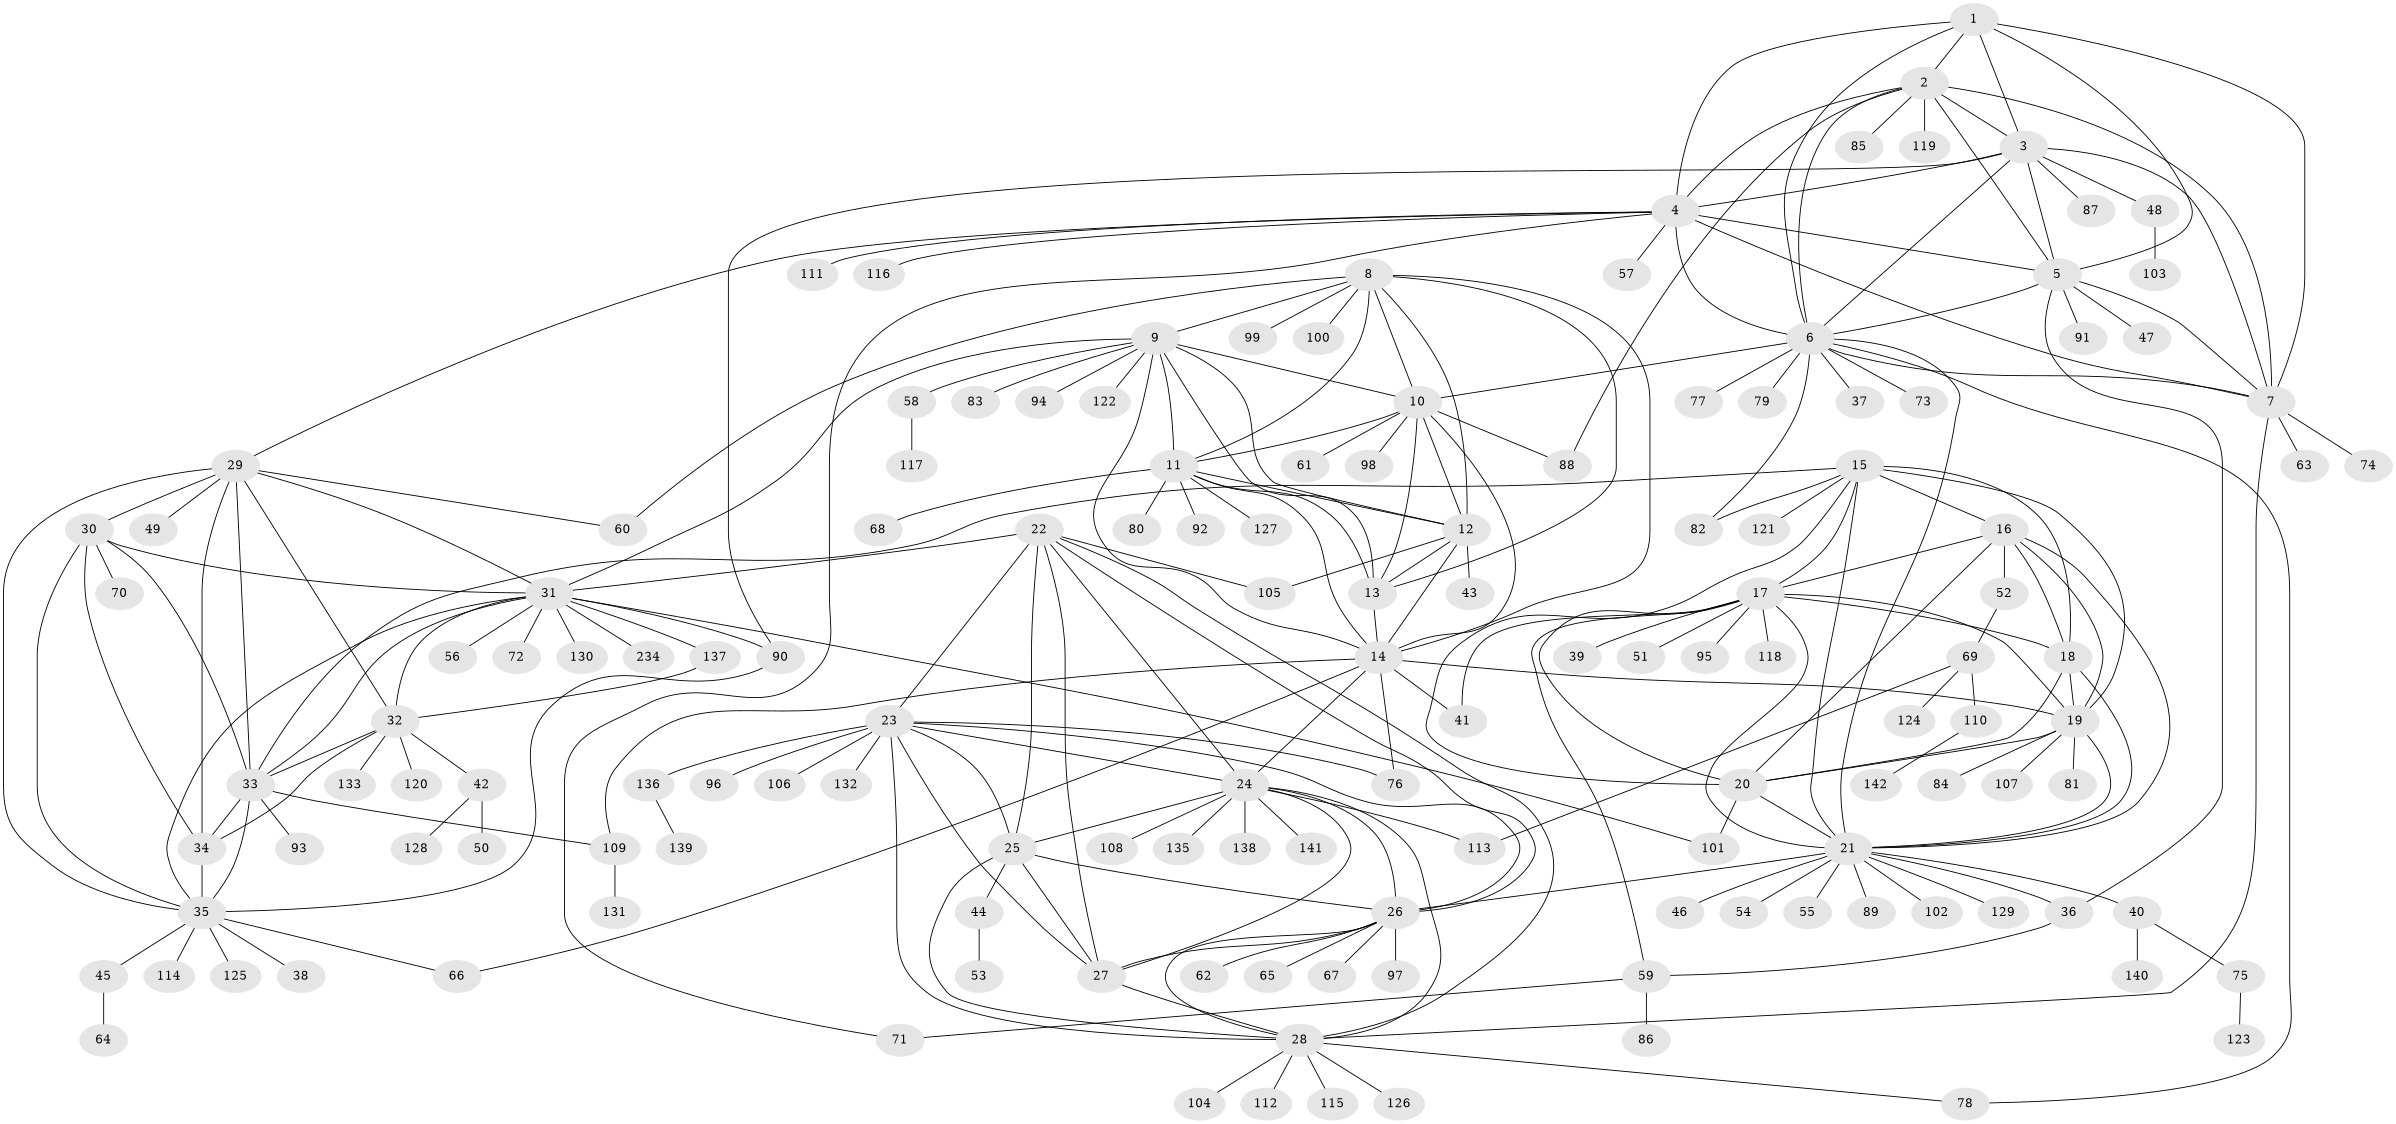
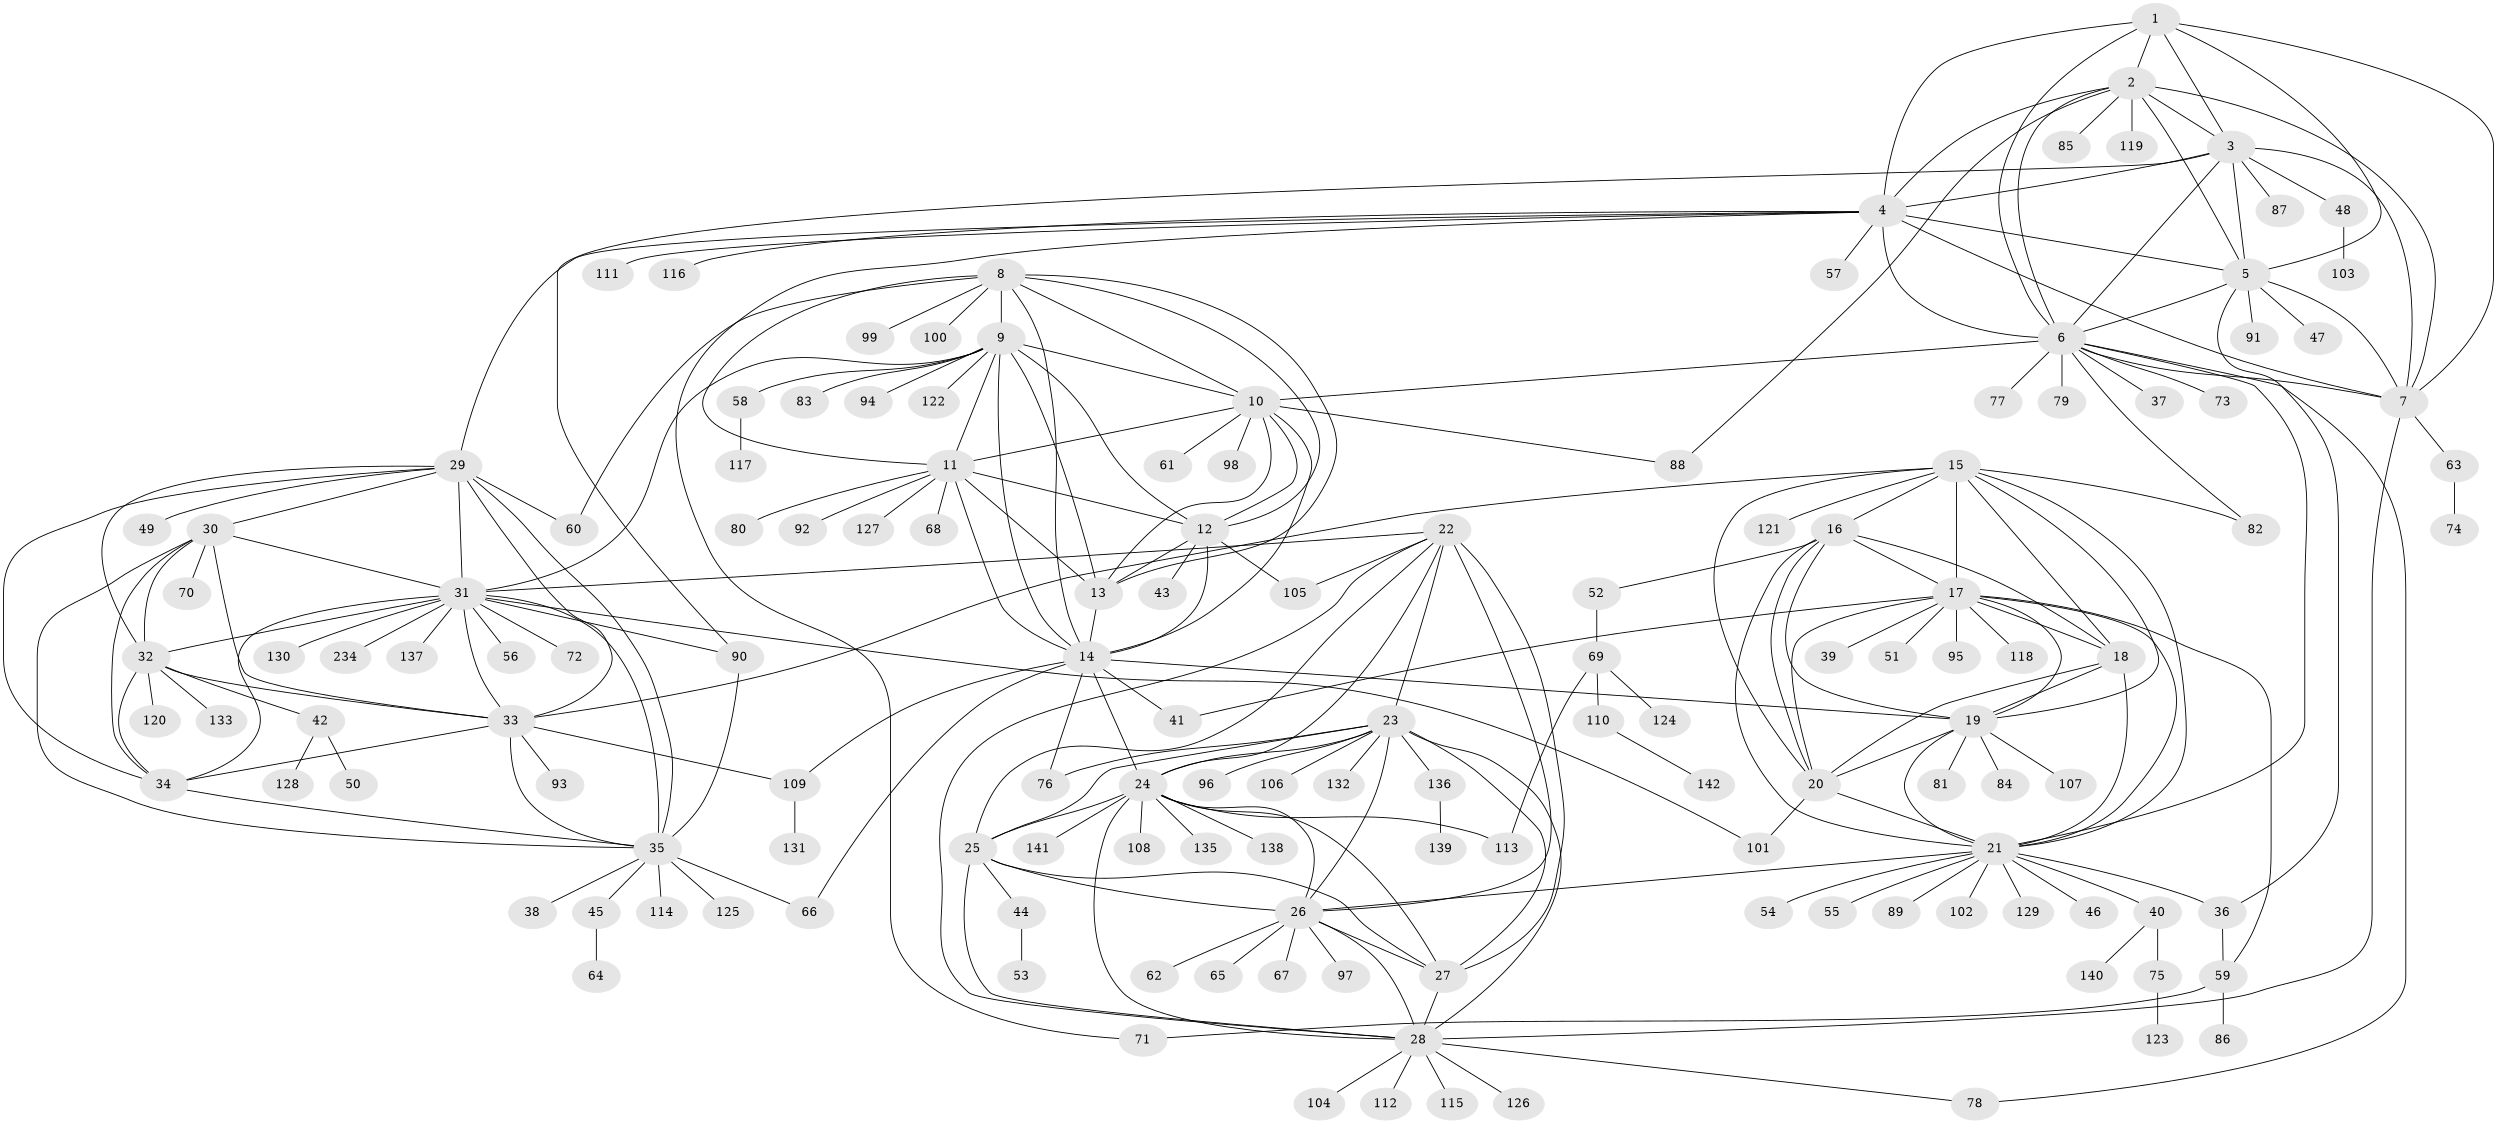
edge "7" -- "74": now "63" -- "74"
edge "31" -- "34": added
edge "137" -- "32": now "30" -- "32"
